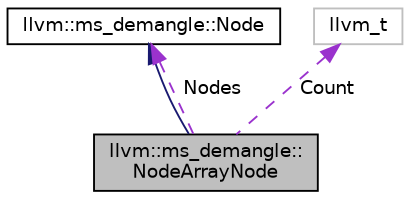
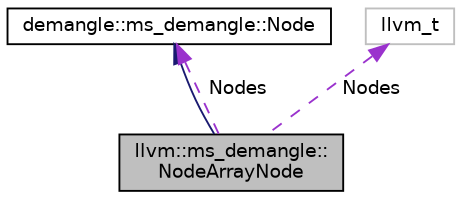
node "llvm::ms_demangle::Node": label "llvm::ms_demangle::Node" -> "demangle::ms_demangle::Node"
edge "llvm::ms_demangle:: NodeArrayNode" -> "llvm_t": label " Count" -> " Nodes"
